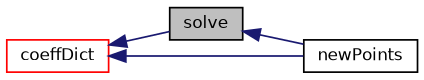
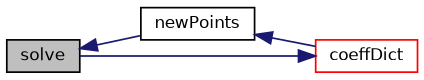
edge "newPoints" -> "coeffDict": reversed
